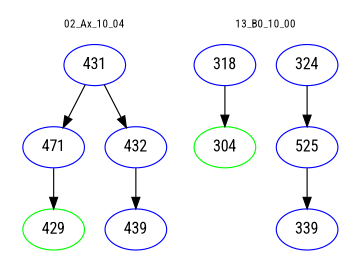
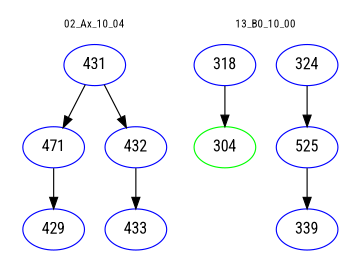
node "429": color green -> blue
node "439": label "439" -> "433"
